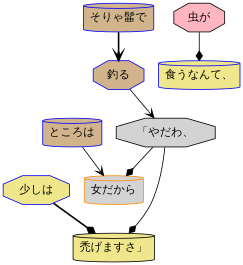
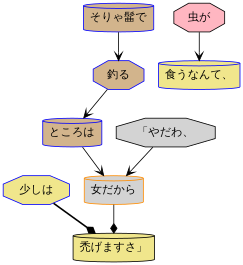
edge "そりゃ髷で" -> "釣る": style bold -> solid
edge "虫が" -> "食うなんて、": arrowhead diamond -> vee
edge "釣る" -> "「やだわ、": now "釣る" -> "ところは"
edge "「やだわ、" -> "女だから": arrowhead diamond -> vee
edge "「やだわ、" -> "禿げますさ」": now "女だから" -> "禿げますさ」"
